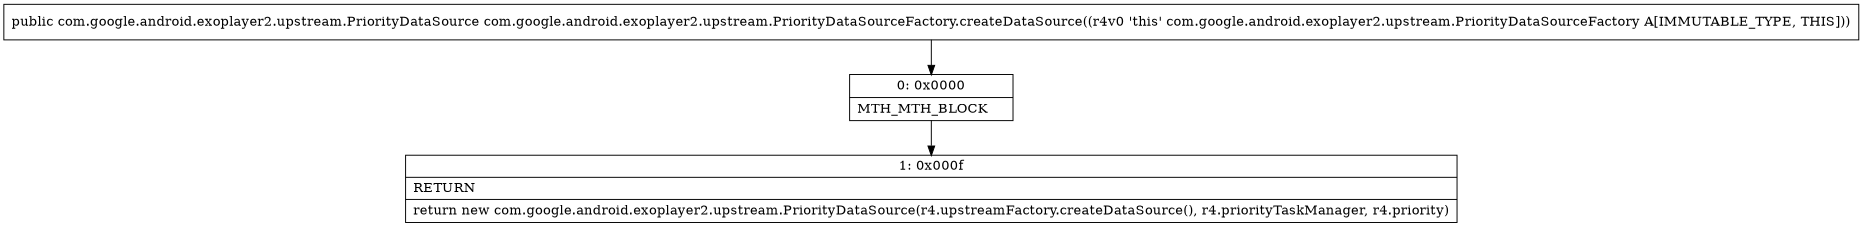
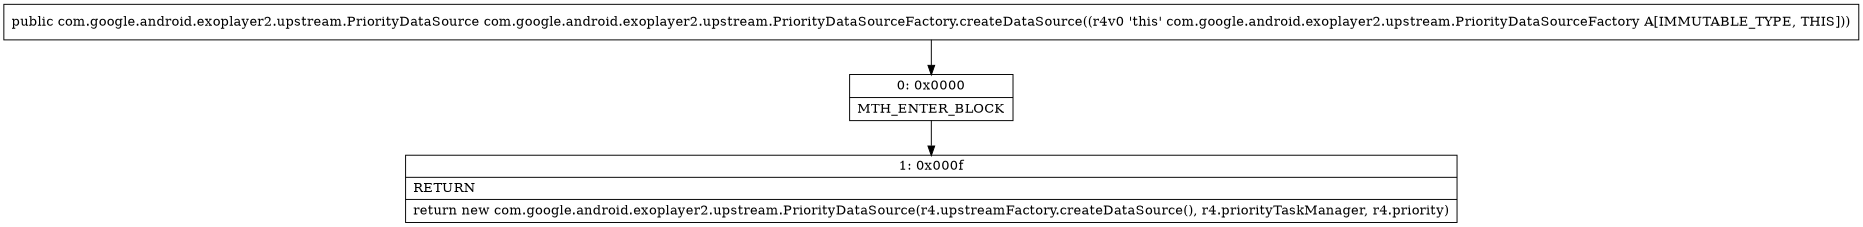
node "0: 0x0000": text "MTH_MTH_BLOCK" -> "MTH_ENTER_BLOCK"
